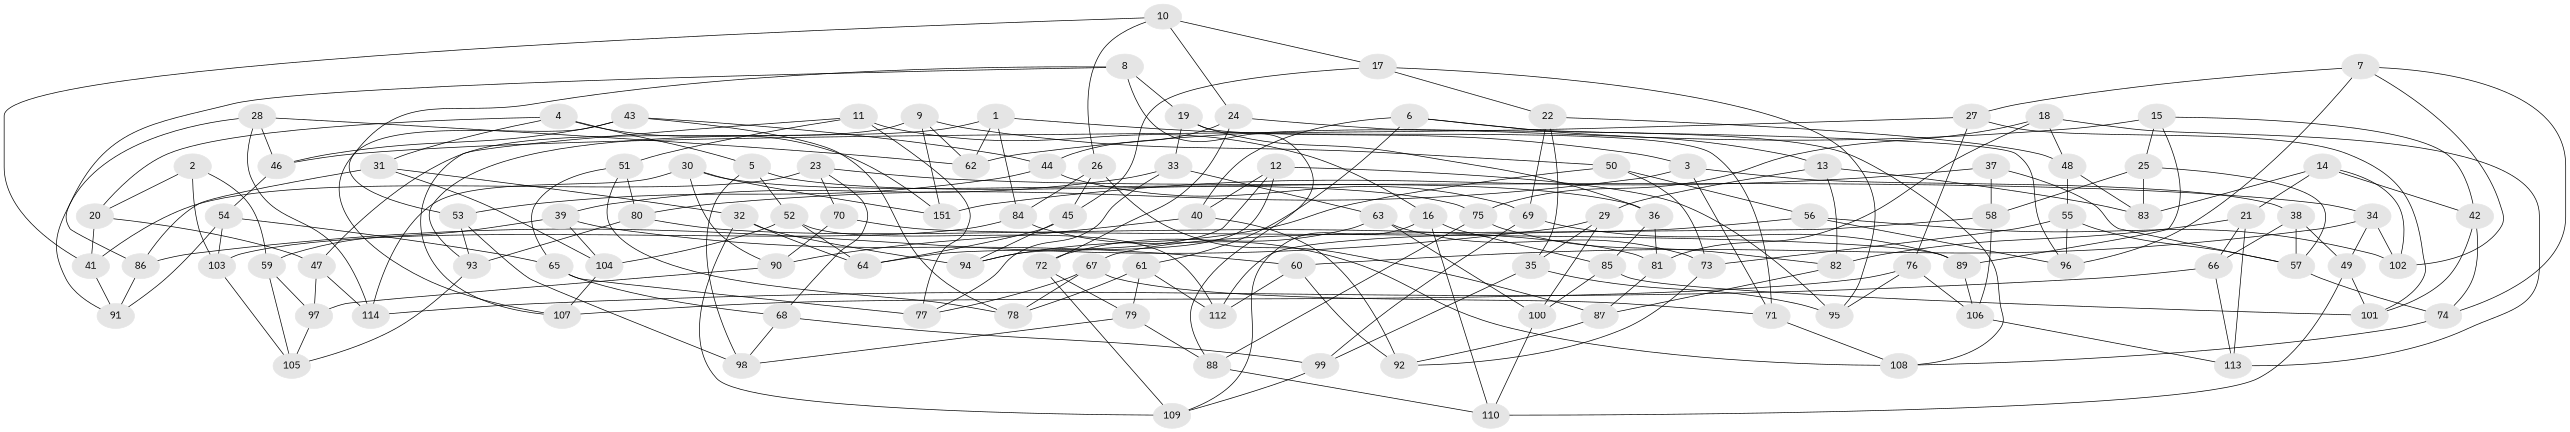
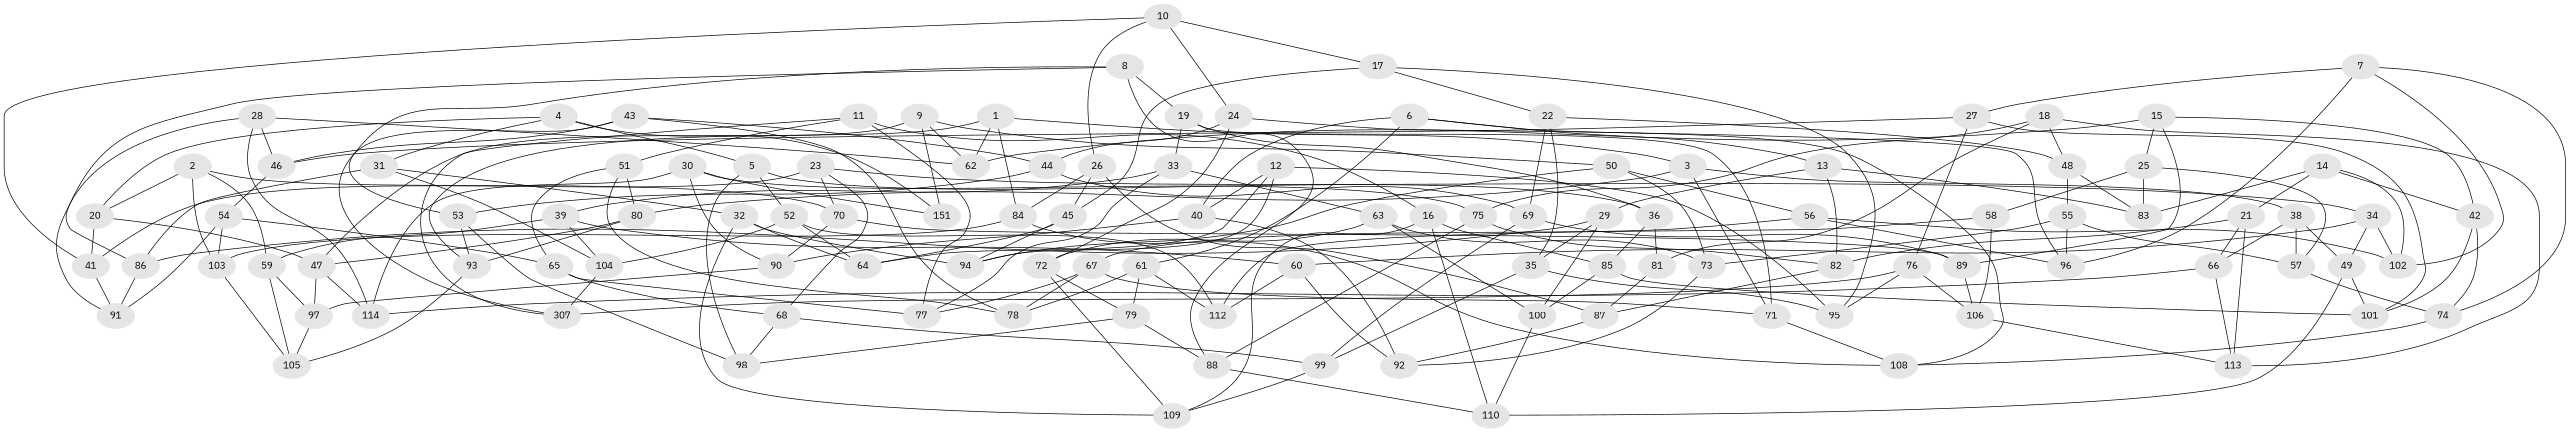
node "37": removed
edge "2" -- "70": added
edge "80" -- "81": now "80" -- "47"
node "107": label "107" -> "307"
